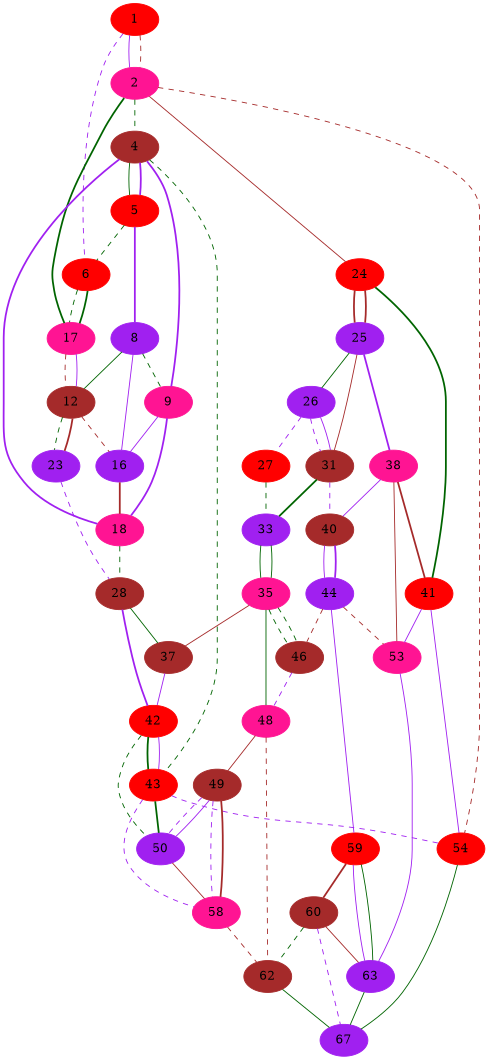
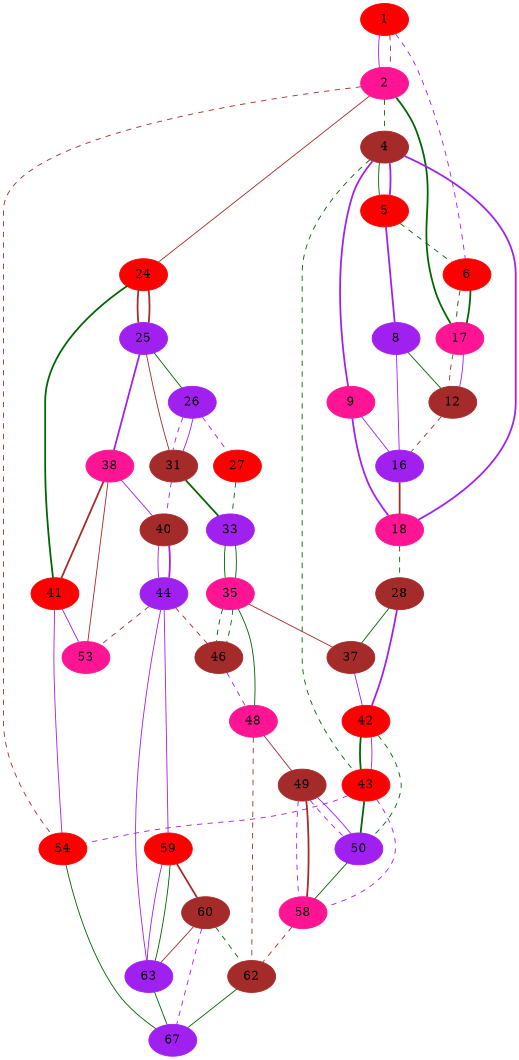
edge "8" -- "9": removed
node "23": removed
edge "53" -- "63": now "44" -- "63"
edge "50" -- "58": color brown -> darkgreen
